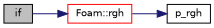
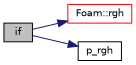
edge "Foam::rgh" -> "p_rgh": now "if" -> "p_rgh"
